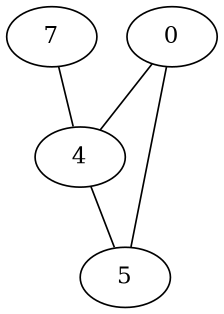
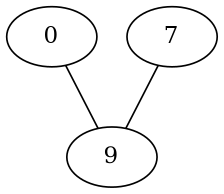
node "4": label "4" -> "9"
node "5": removed
